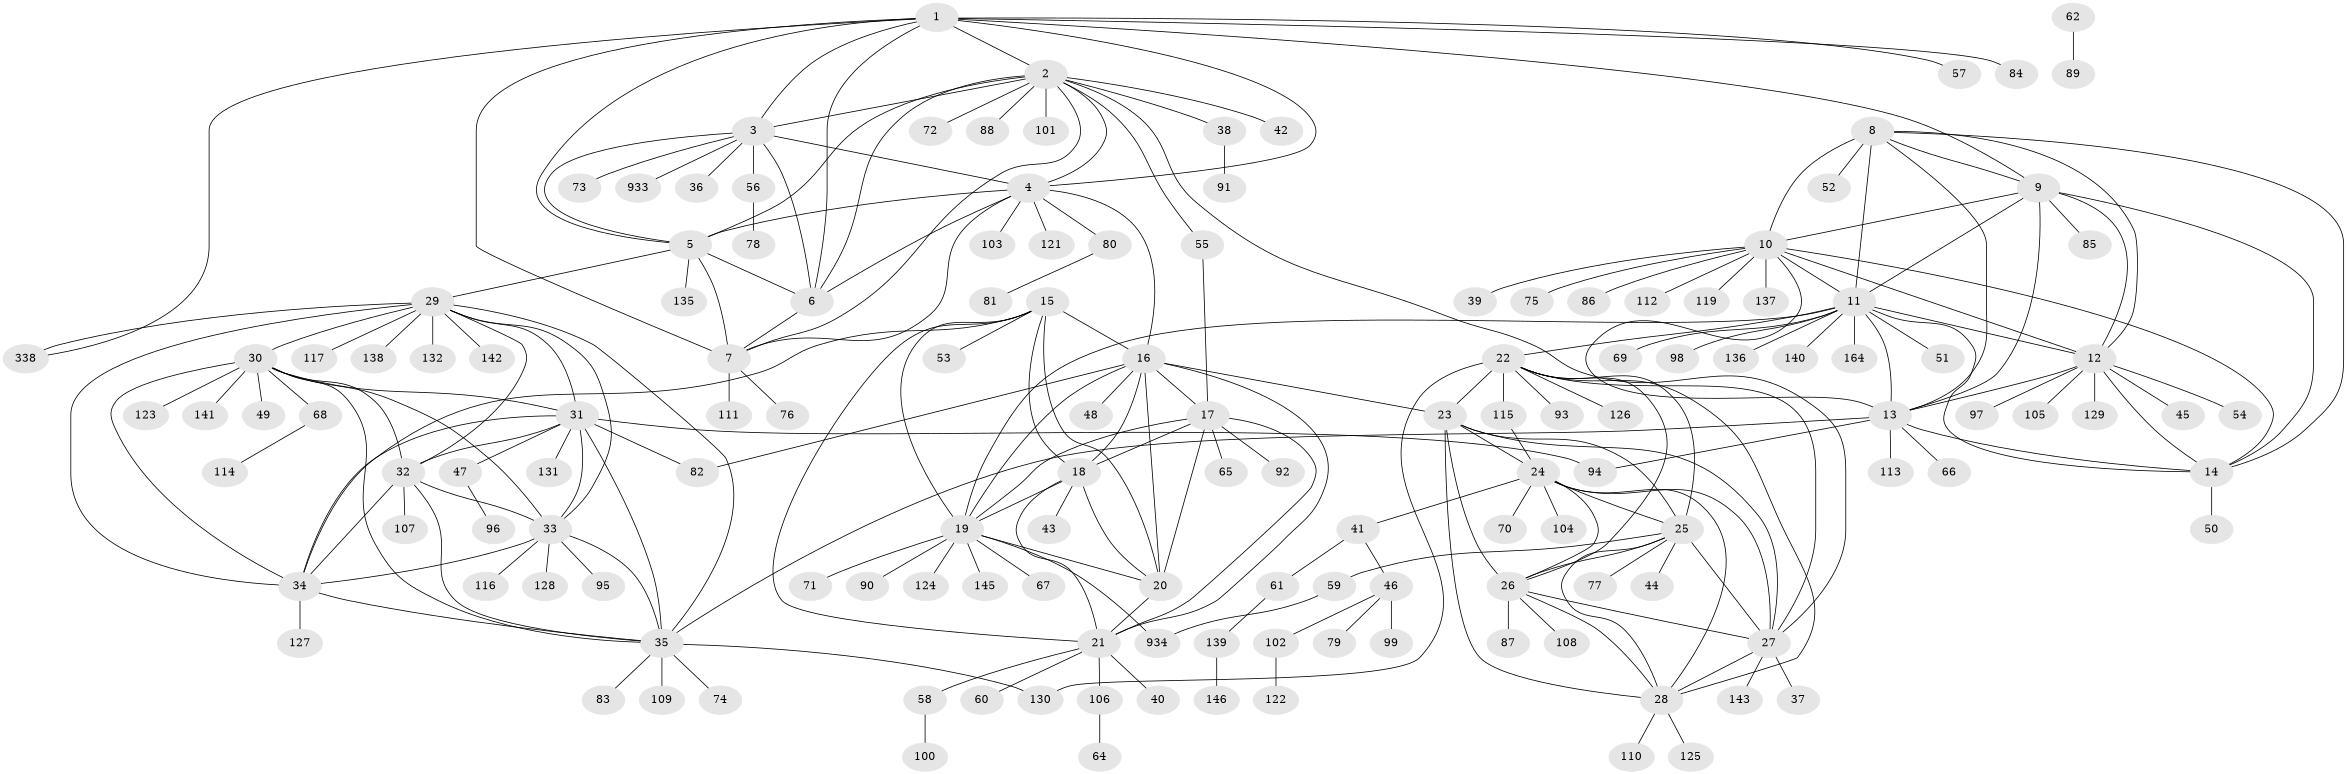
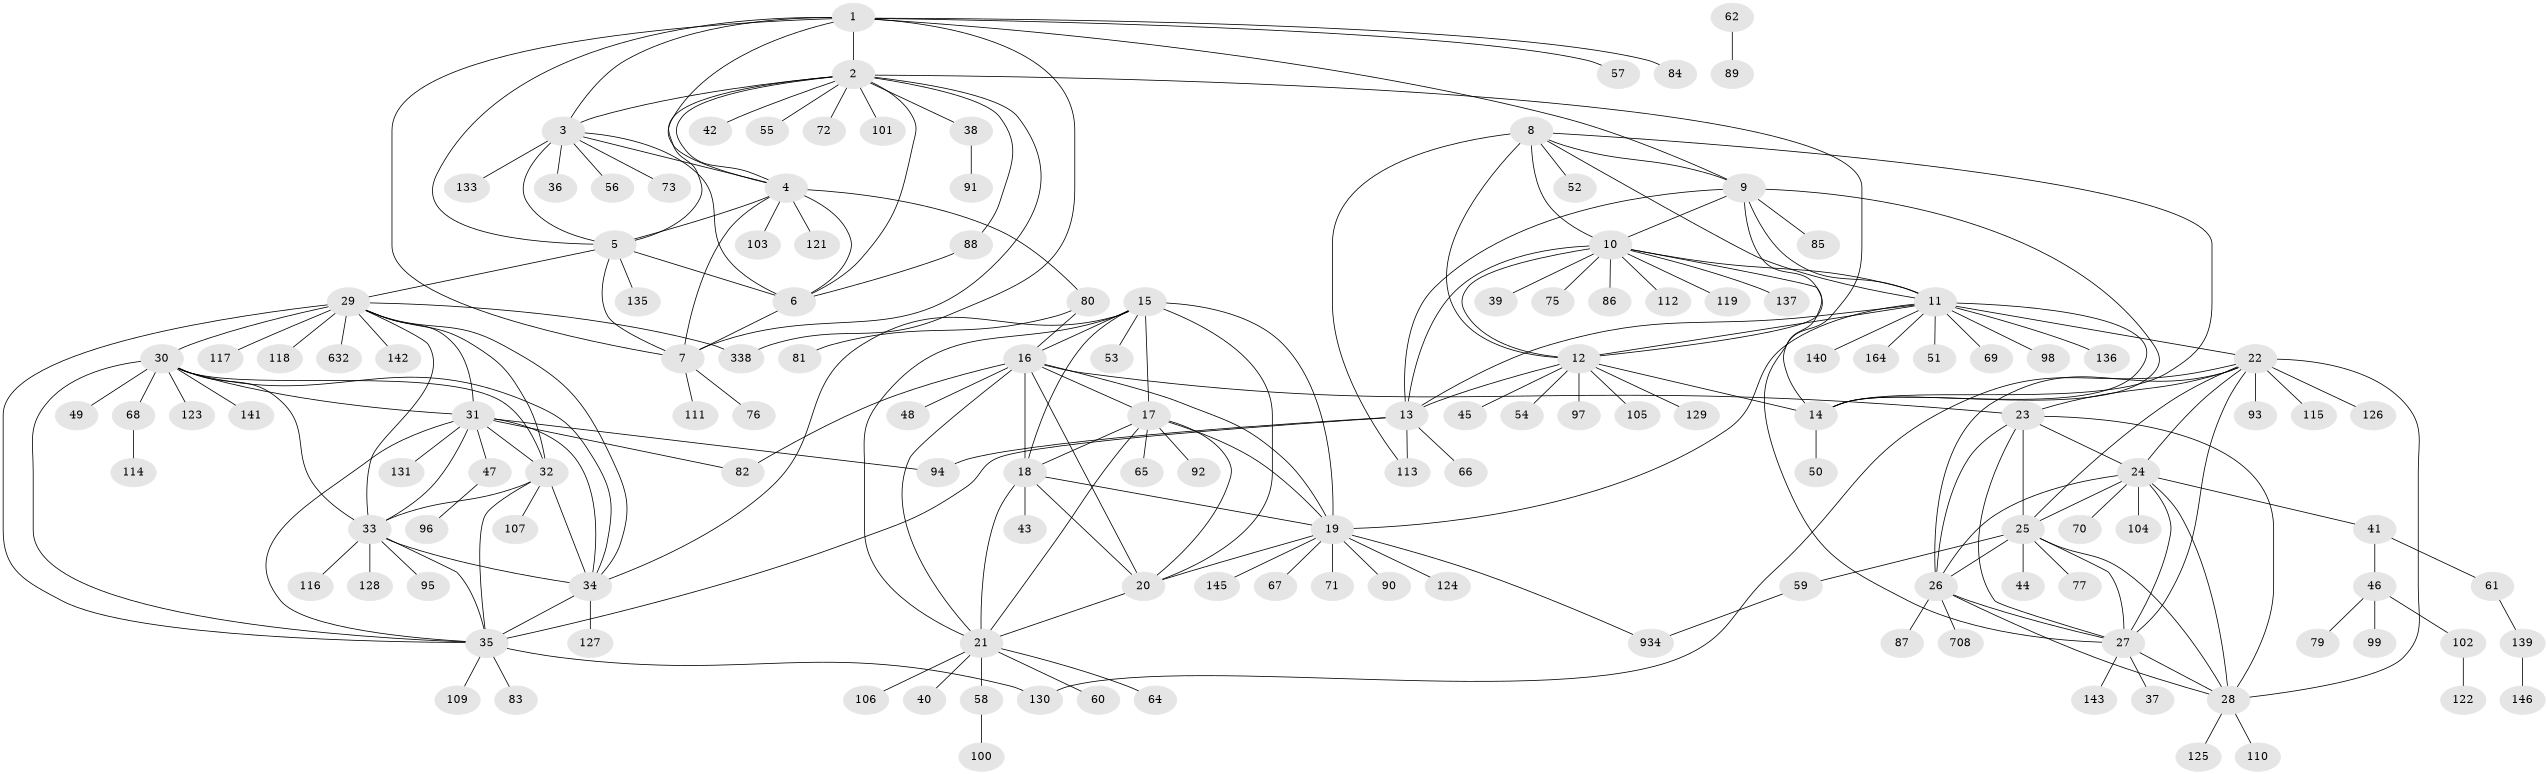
edge "1" -- "6": now "88" -- "6"
node "933": label "933" -> "133"
edge "4" -- "16": now "80" -- "16"
node "78": removed
edge "8" -- "13": now "8" -- "113"
edge "55" -- "17": now "15" -- "17"
node "138": label "138" -> "118"
node "132": label "132" -> "632"
edge "115" -- "24": now "22" -- "24"
edge "13" -- "14": removed
node "108": label "108" -> "708"
node "74": removed
edge "106" -- "64": now "21" -- "64"
